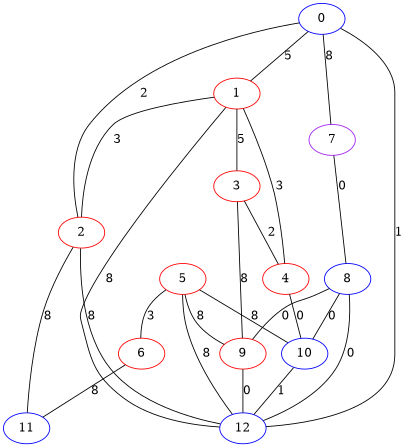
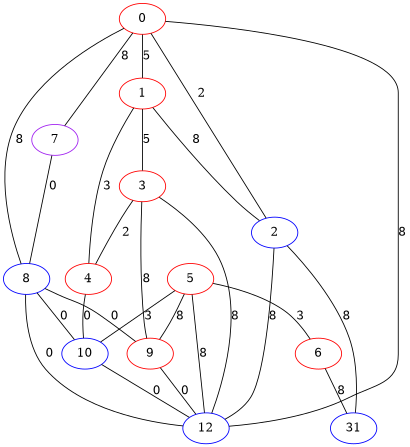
node "0": color blue -> red
edge "0" -- "8": added, label "8"
edge "1" -- "2": label "3" -> "8"
node "2": color red -> blue
edge "0" -- "12": label "1" -> "8"
edge "1" -- "12": now "3" -- "12"
edge "5" -- "10": label "8" -> "3"
edge "10" -- "12": label "1" -> "0"
node "11": label "11" -> "31"
